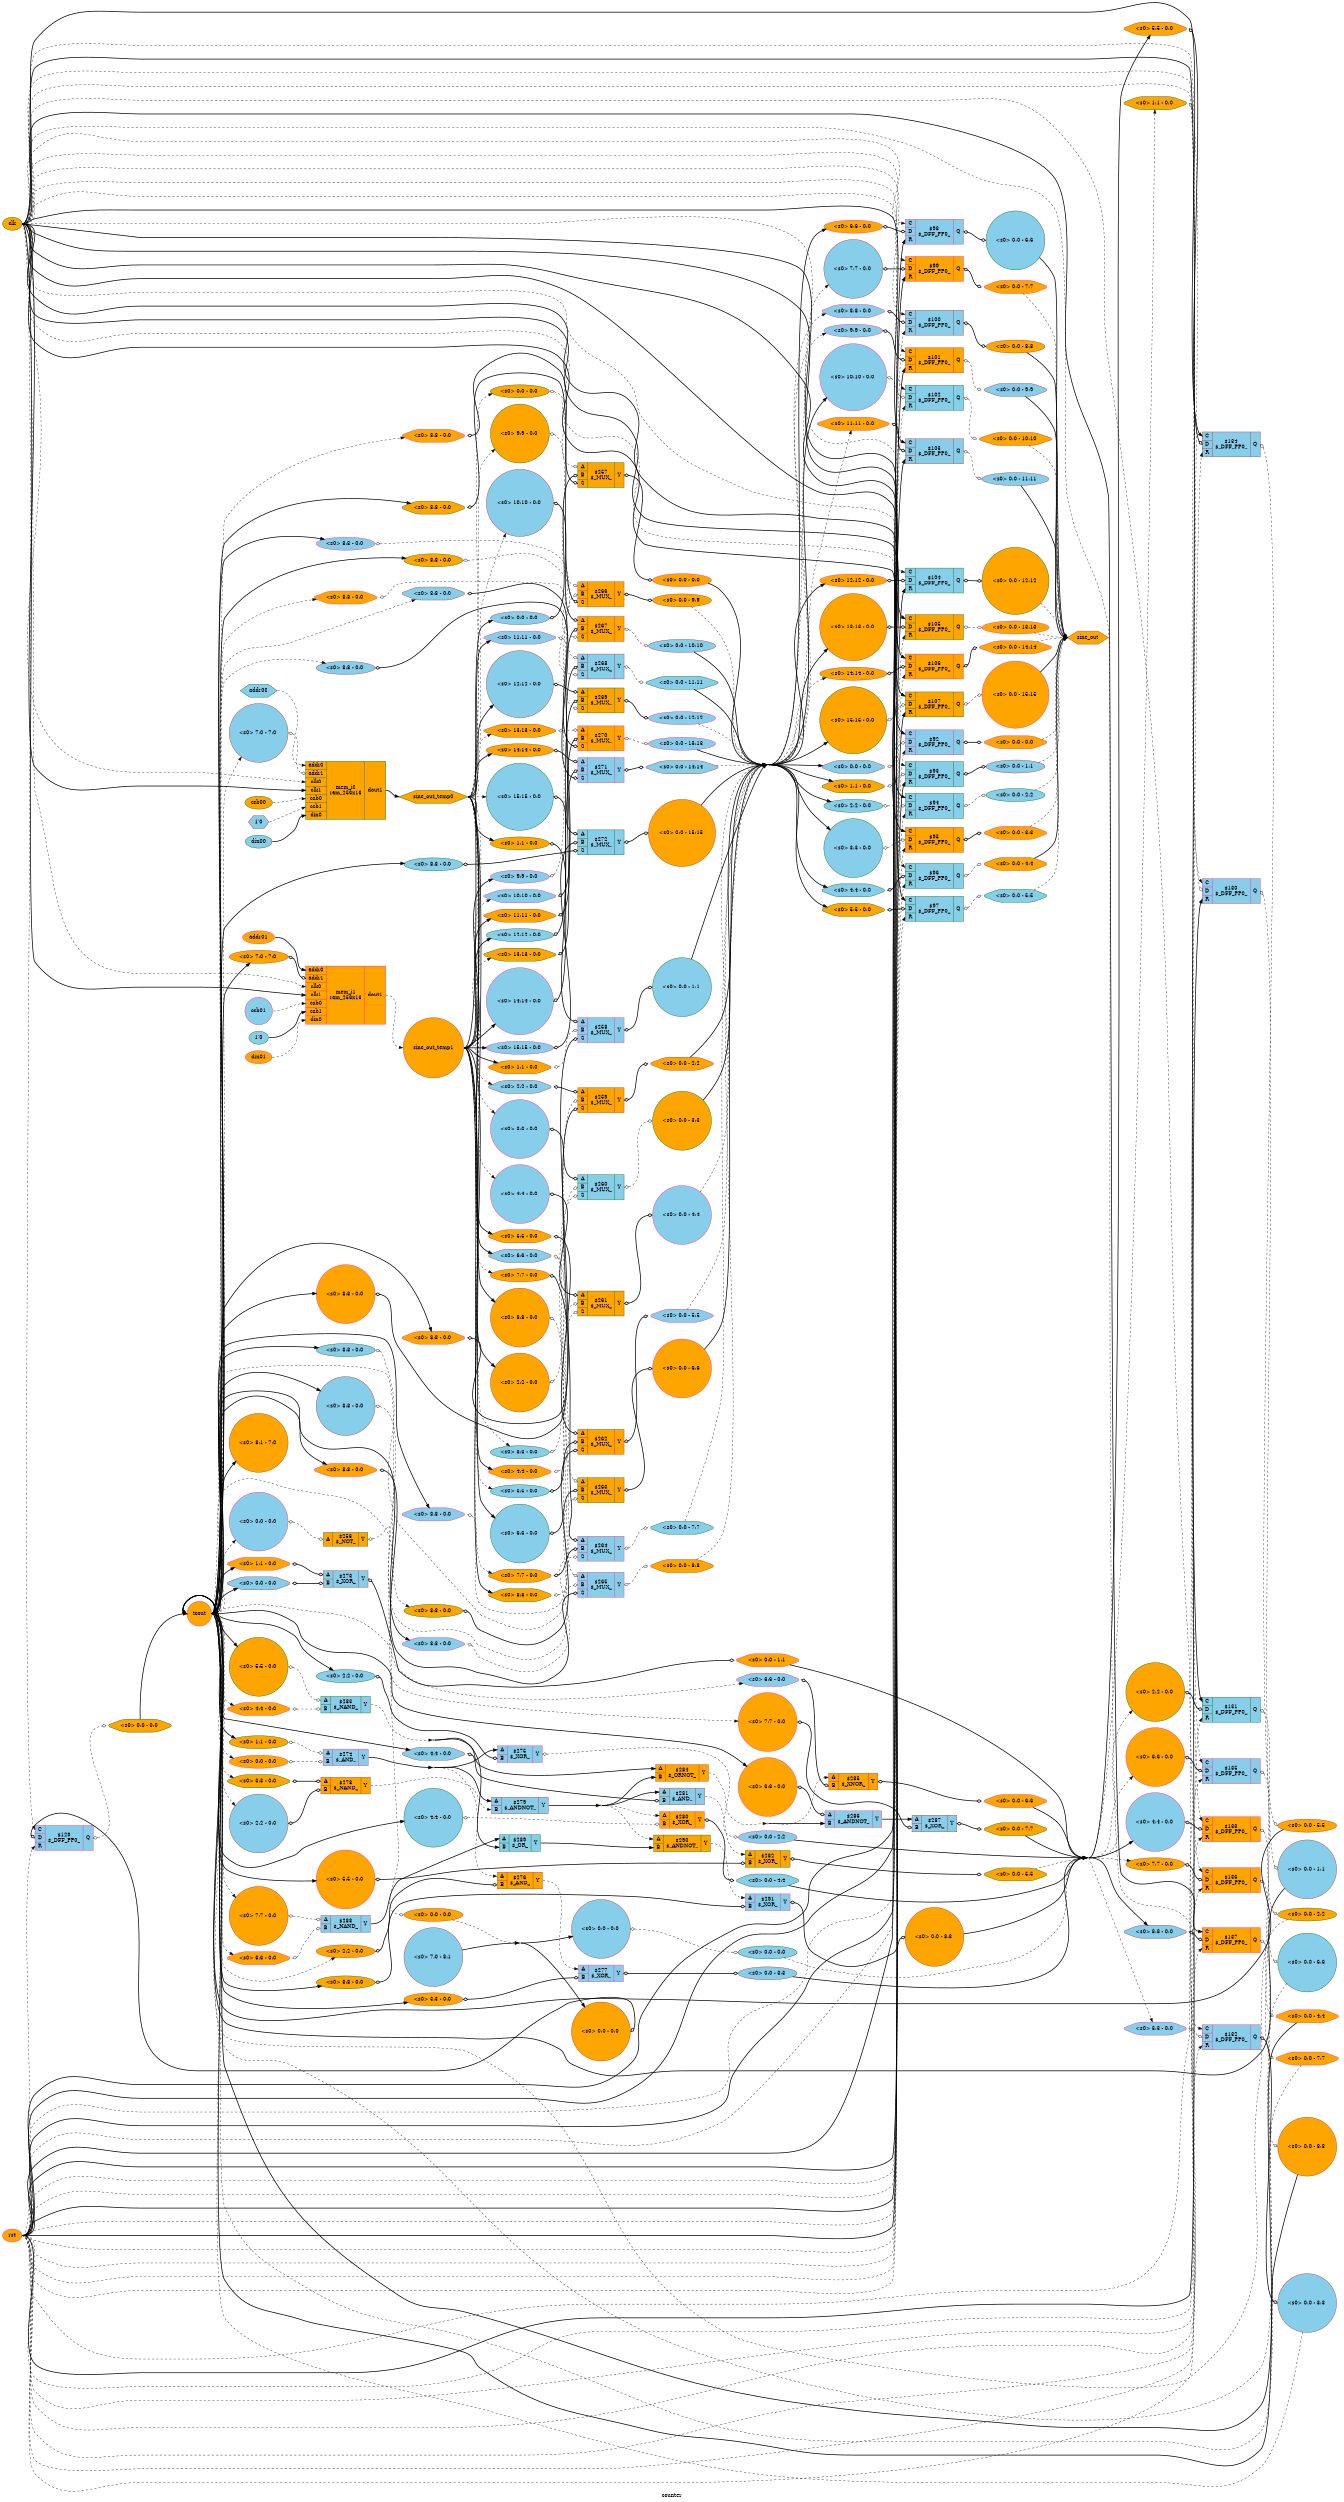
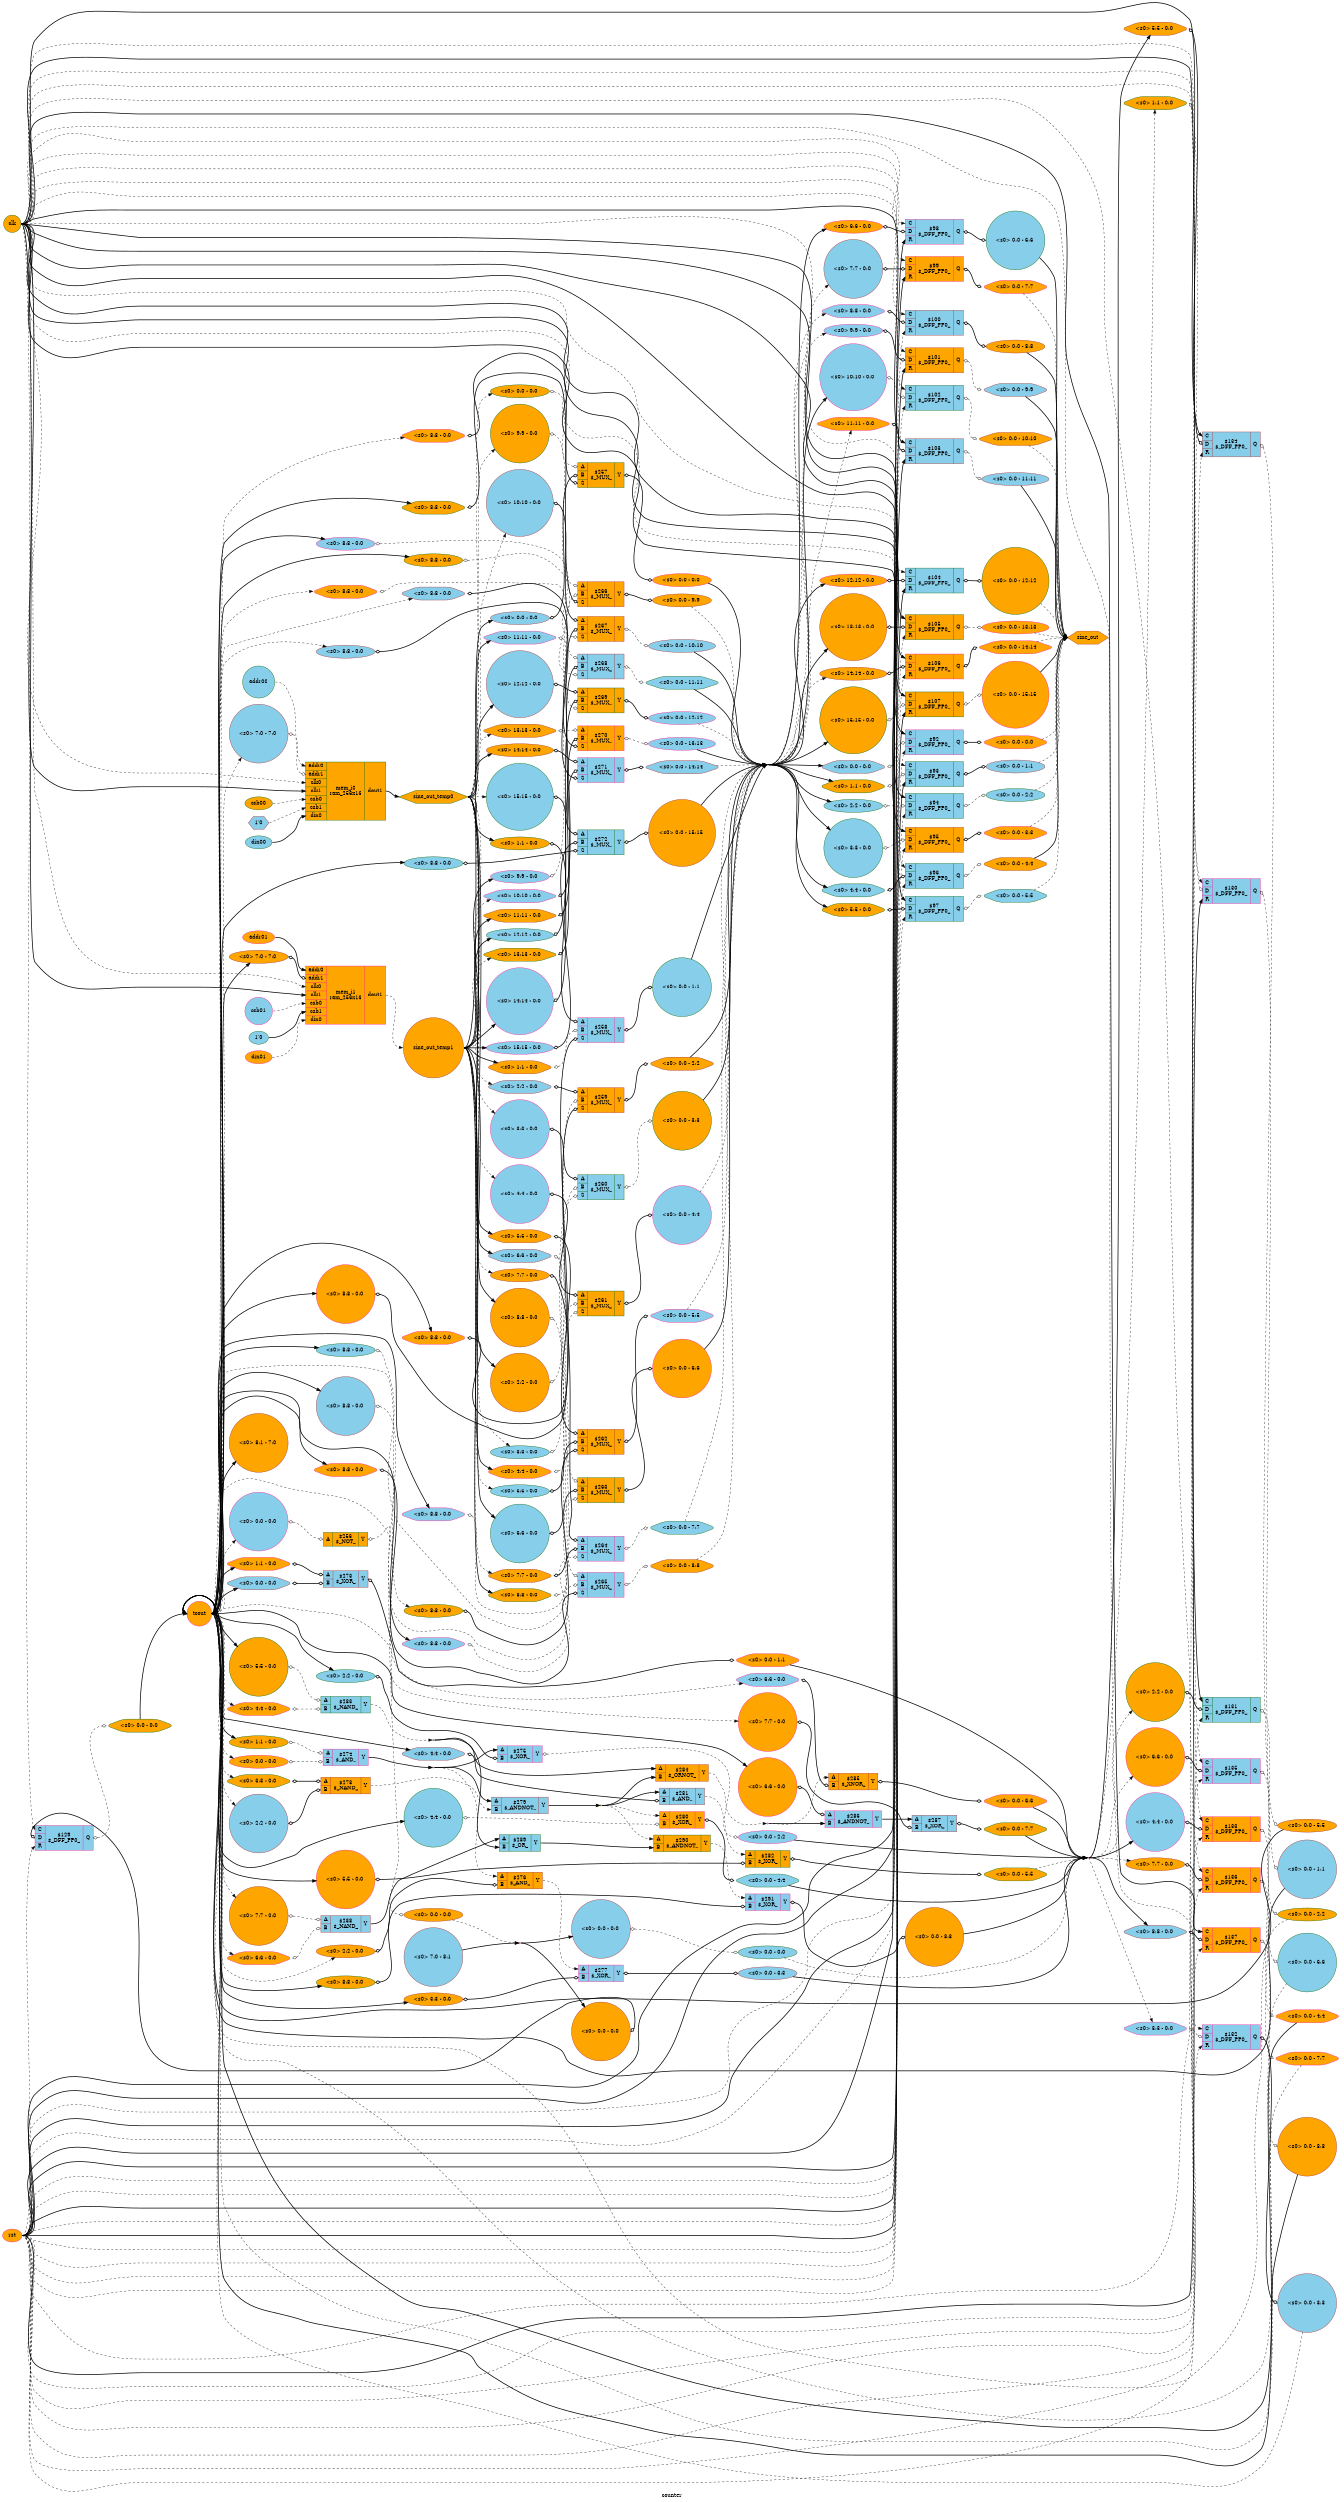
node "clk": shape ellipse -> circle
node "addr00": shape hexagon -> circle
